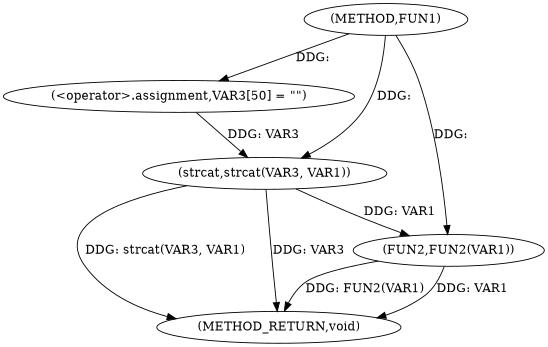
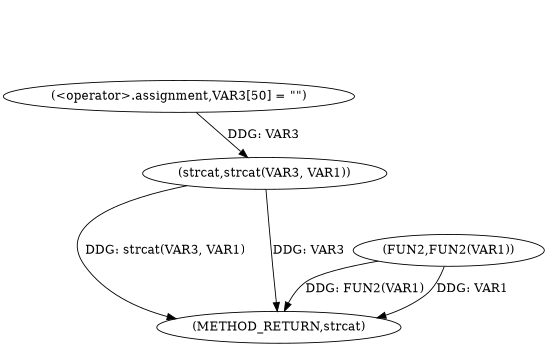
node "(METHOD,FUN1)": removed
edge "(strcat,strcat(VAR3, VAR1))" -> "(FUN2,FUN2(VAR1))": removed, label "DDG: VAR1"
node "(METHOD_RETURN,void)": label "(METHOD_RETURN,void)" -> "(METHOD_RETURN,strcat)"
